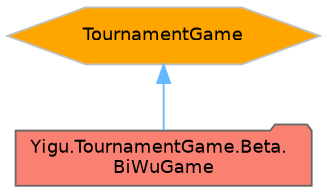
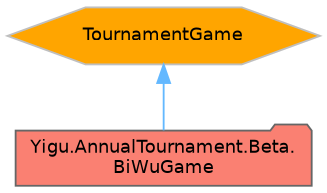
node "Yigu.TournamentGame.Beta. BiWuGame": label "Yigu.TournamentGame.Beta. BiWuGame" -> "Yigu.AnnualTournament.Beta. BiWuGame"
